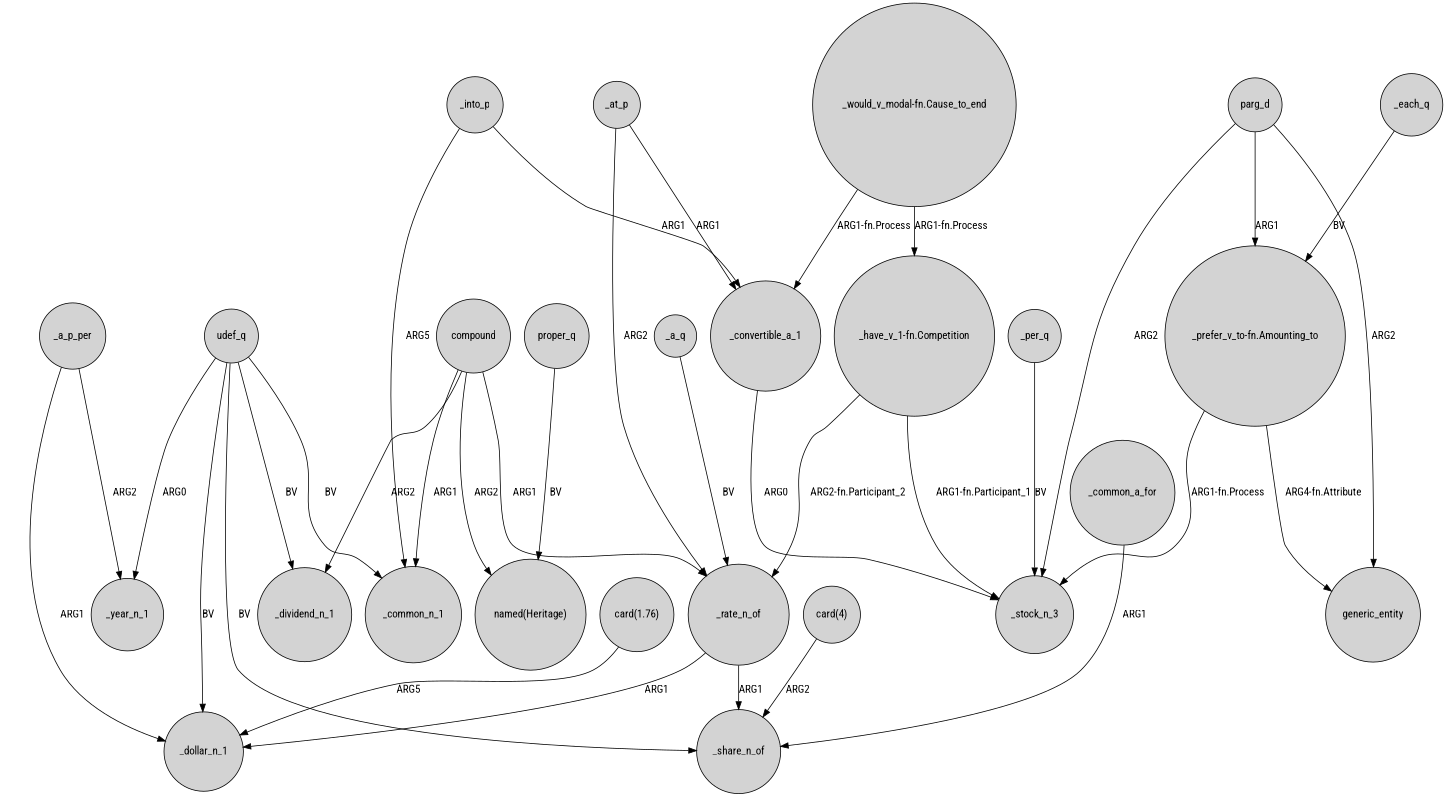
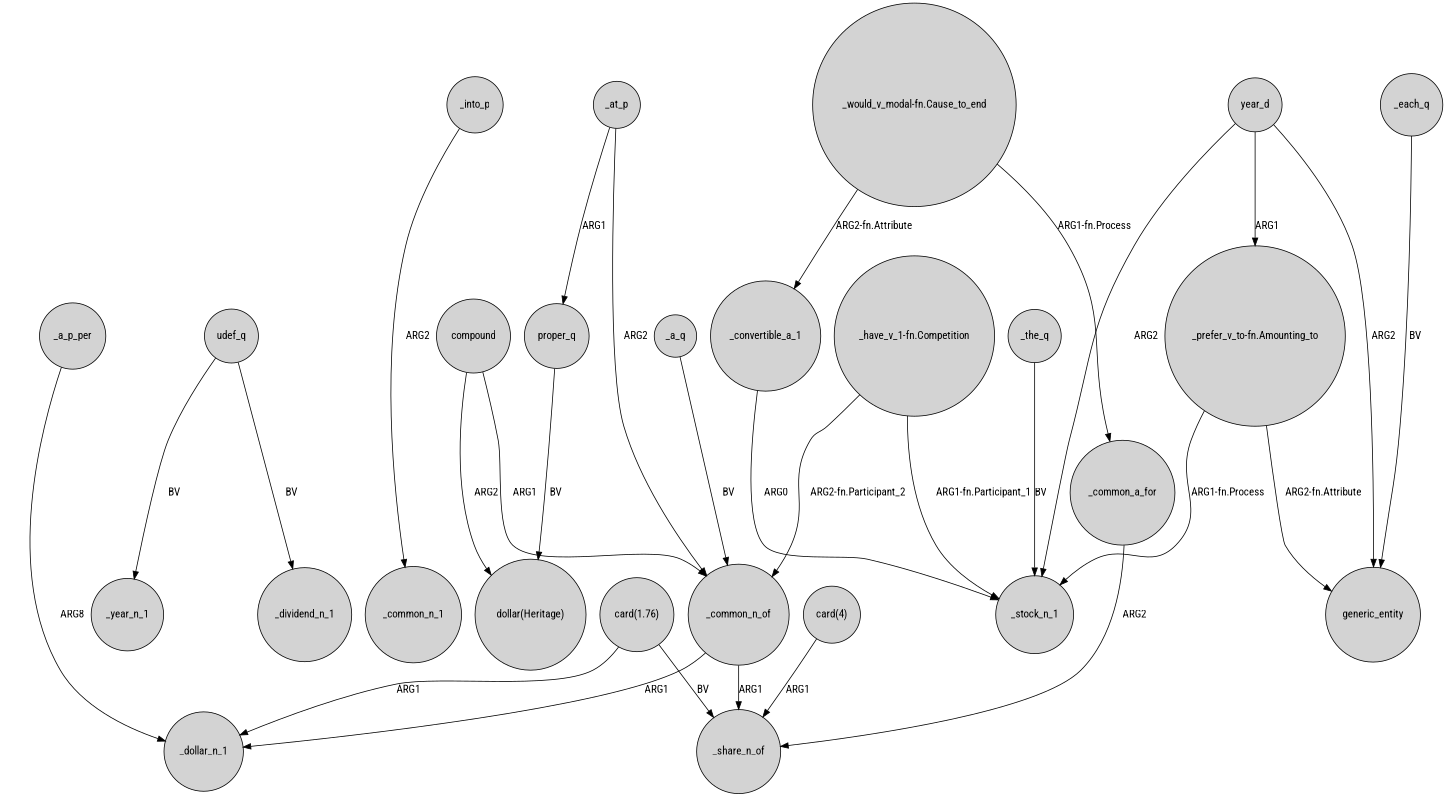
node "parg_d": label "parg_d" -> "year_d"
edge "_each_q" -> "_prefer_v_to-fn.Amounting_to": now "_each_q" -> "generic_entity"
edge "_at_p" -> "_convertible_a_1": now "_at_p" -> "proper_q"
edge "_into_p" -> "_convertible_a_1": removed, label "ARG1"
edge "_would_v_modal-fn.Cause_to_end" -> "_convertible_a_1": label "ARG1-fn.Process" -> "ARG2-fn.Attribute"
edge "_would_v_modal-fn.Cause_to_end" -> "_have_v_1-fn.Competition": now "_would_v_modal-fn.Cause_to_end" -> "_common_a_for"
edge "_into_p" -> "_common_n_1": label "ARG5" -> "ARG2"
node "_per_q": label "_per_q" -> "_the_q"
edge "compound" -> "_dividend_n_1": removed, label "ARG2"
edge "compound" -> "_common_n_1": removed, label "ARG1"
edge "_a_p_per" -> "_year_n_1": removed, label "ARG2"
edge "udef_q" -> "_common_n_1": removed, label "BV"
edge "udef_q" -> "_year_n_1": label "ARG0" -> "BV"
edge "_prefer_v_to-fn.Amounting_to" -> "generic_entity": label "ARG4-fn.Attribute" -> "ARG2-fn.Attribute"
edge "udef_q" -> "_dollar_n_1": removed, label "BV"
edge "_a_p_per" -> "_dollar_n_1": label "ARG1" -> "ARG8"
node "named(Heritage)": label "named(Heritage)" -> "dollar(Heritage)"
node "_rate_n_of": label "_rate_n_of" -> "_common_n_of"
node "_stock_n_3": label "_stock_n_3" -> "_stock_n_1"
edge "_common_a_for" -> "_share_n_of": label "ARG1" -> "ARG2"
edge "card(1.76)" -> "_dollar_n_1": label "ARG5" -> "ARG1"
edge "card(4)" -> "_share_n_of": label "ARG2" -> "ARG1"
edge "udef_q" -> "_share_n_of": now "card(1.76)" -> "_share_n_of"
